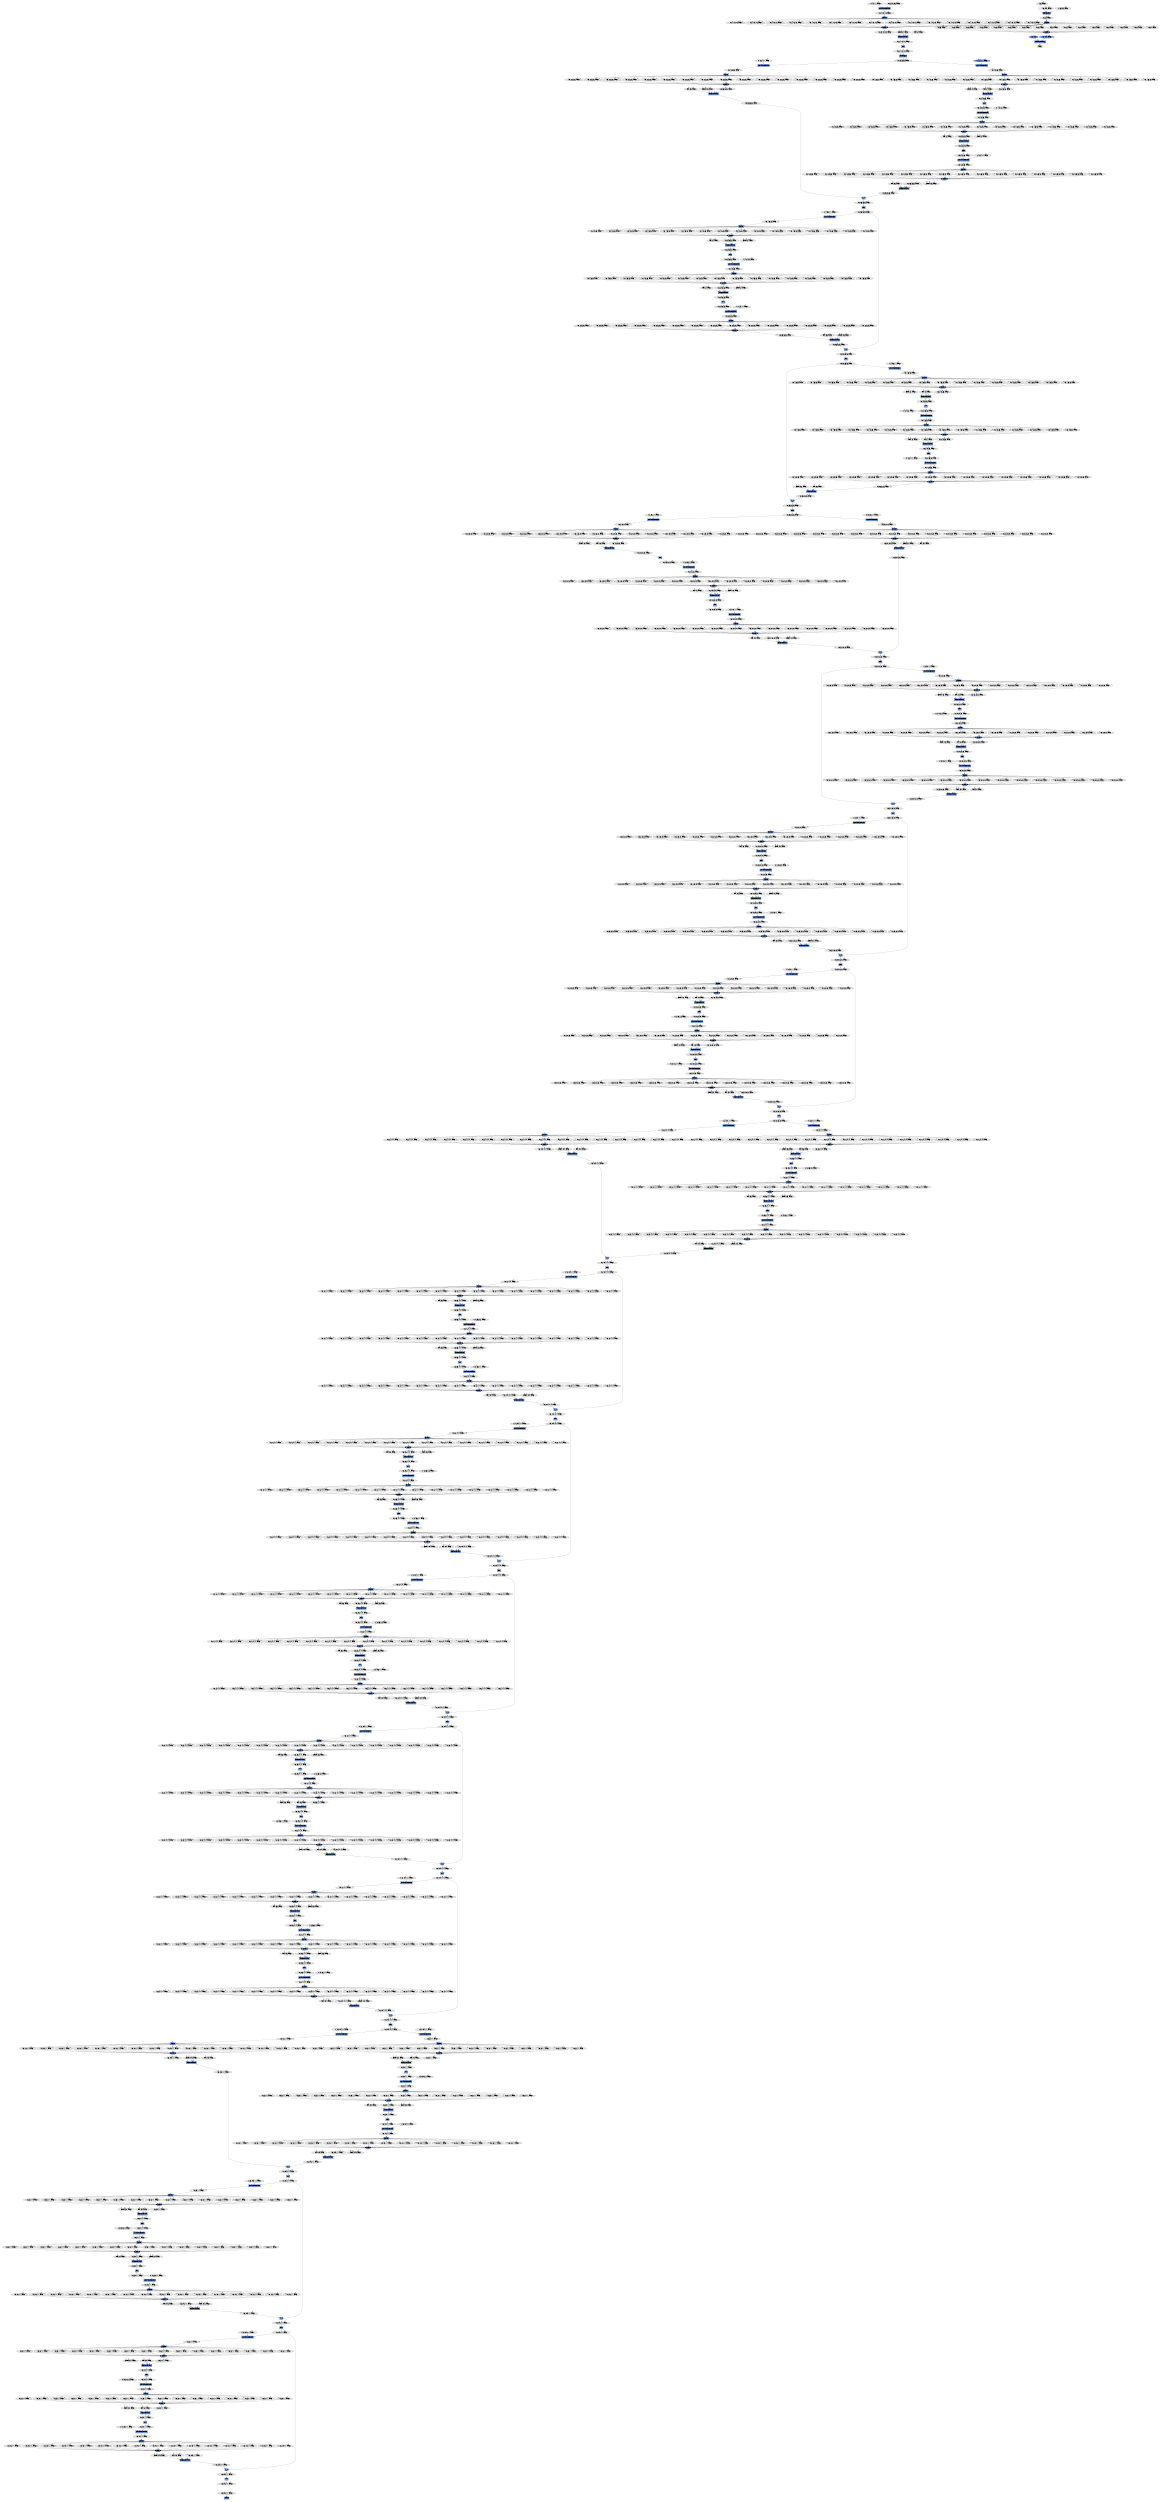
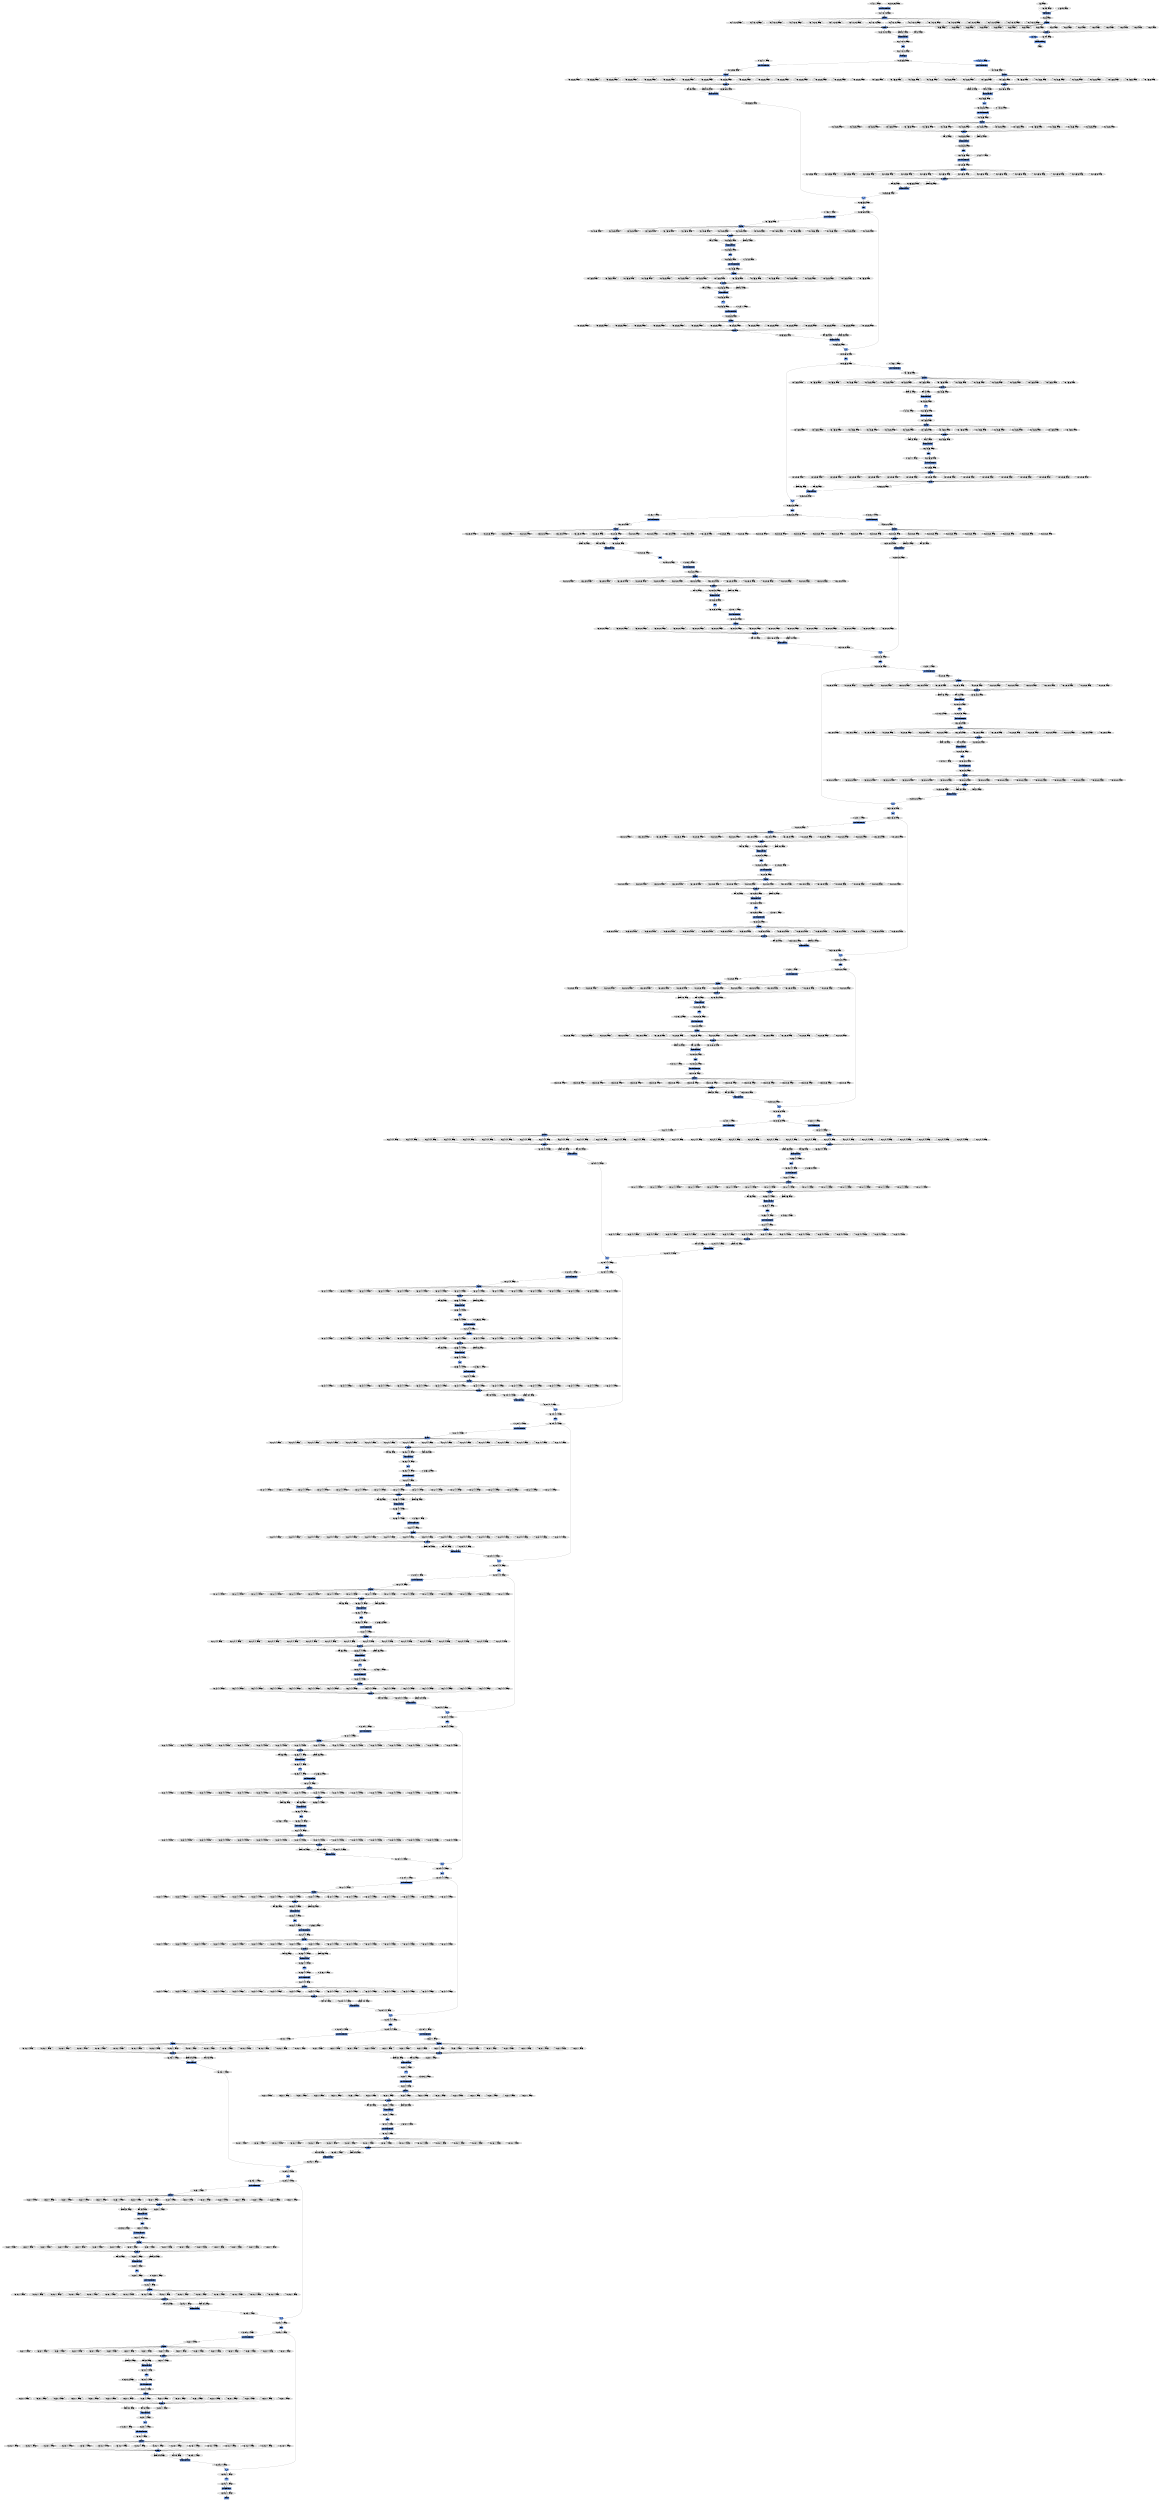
node "(128, 1000), float32": fillcolor #6495ed -> #e0e0e0
node "AveragePooling2D": added
